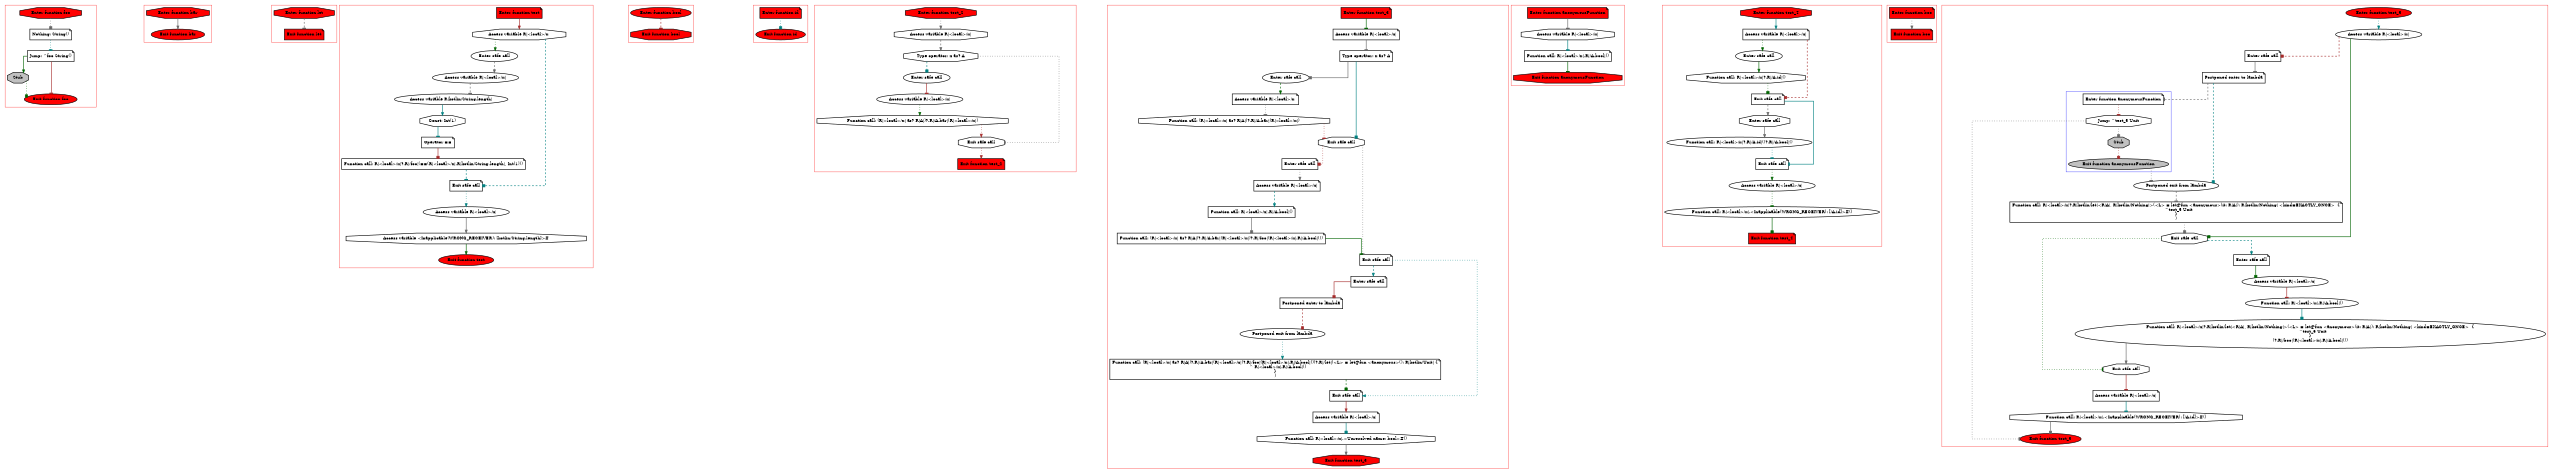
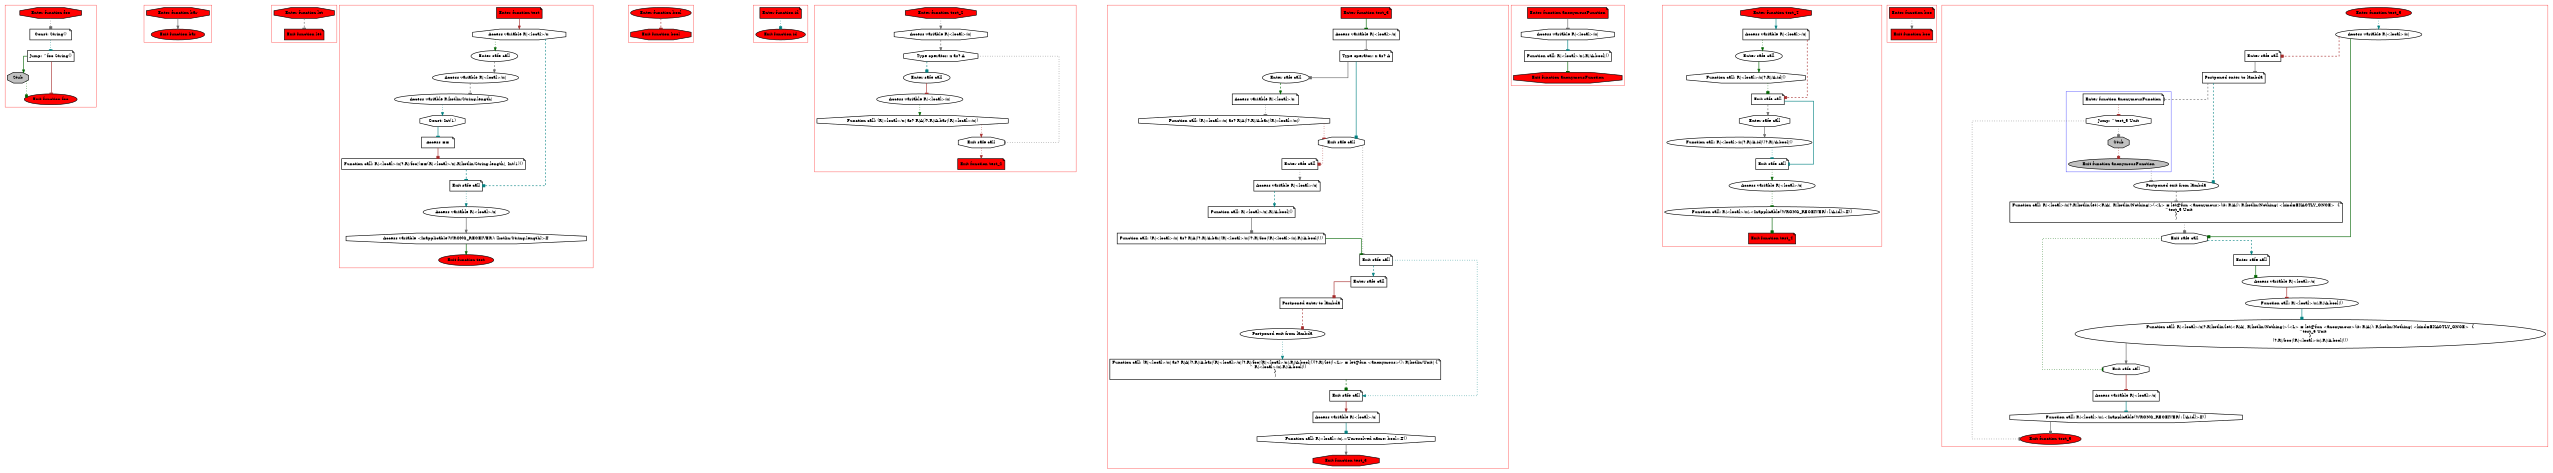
node "Nothing: String()": label "Nothing: String()" -> "Const: String()"
edge "Access variable R|kotlin/String.length|" -> "Const: Int(1)": style bold -> dotted
node "Operator ==": label "Operator ==" -> "Access =="
